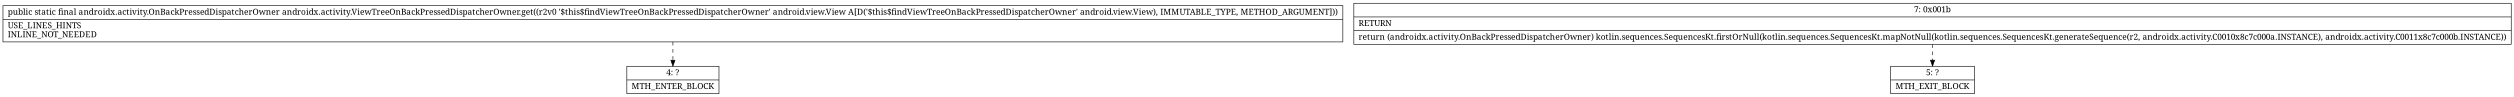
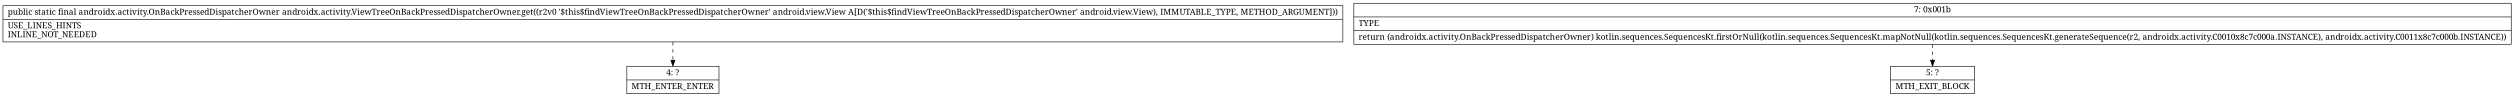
node "7: 0x001b": text "RETURN" -> "TYPE"
node "4: ?": text "MTH_ENTER_BLOCK" -> "MTH_ENTER_ENTER"
